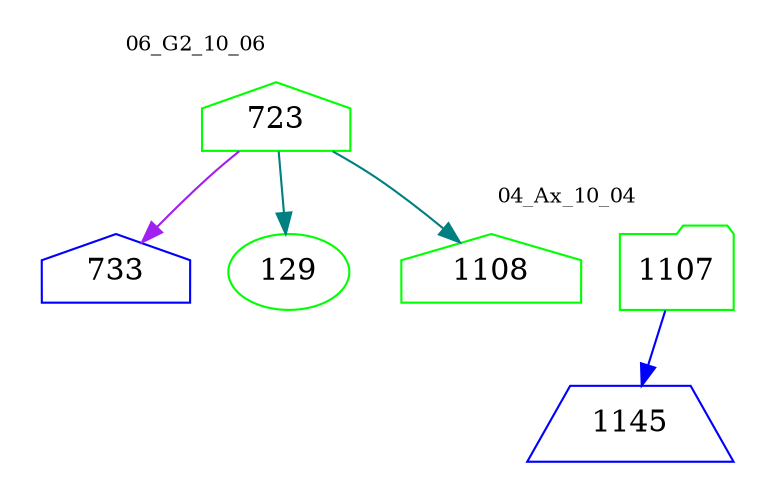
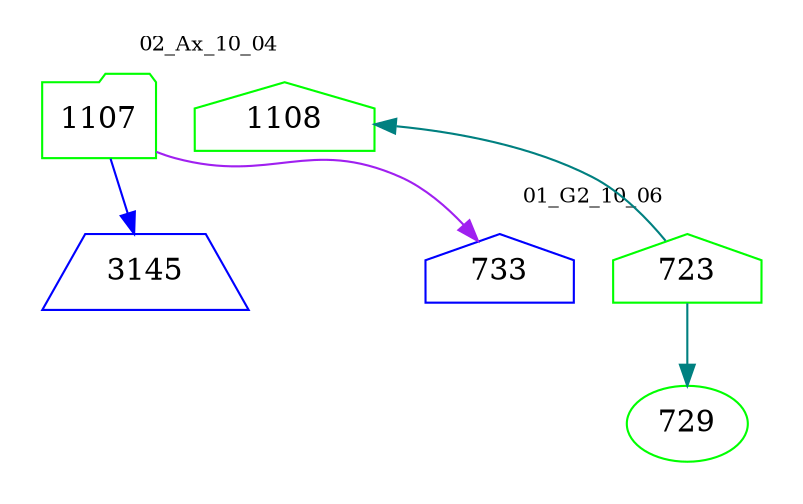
cluster "06_G2_10_06": label "06_G2_10_06" -> "01_G2_10_06"
edge "723" -> "733": now "1107" -> "733"
cluster "04_Ax_10_04": label "04_Ax_10_04" -> "02_Ax_10_04"
node "129": label "129" -> "729"
node "1145": label "1145" -> "3145"
